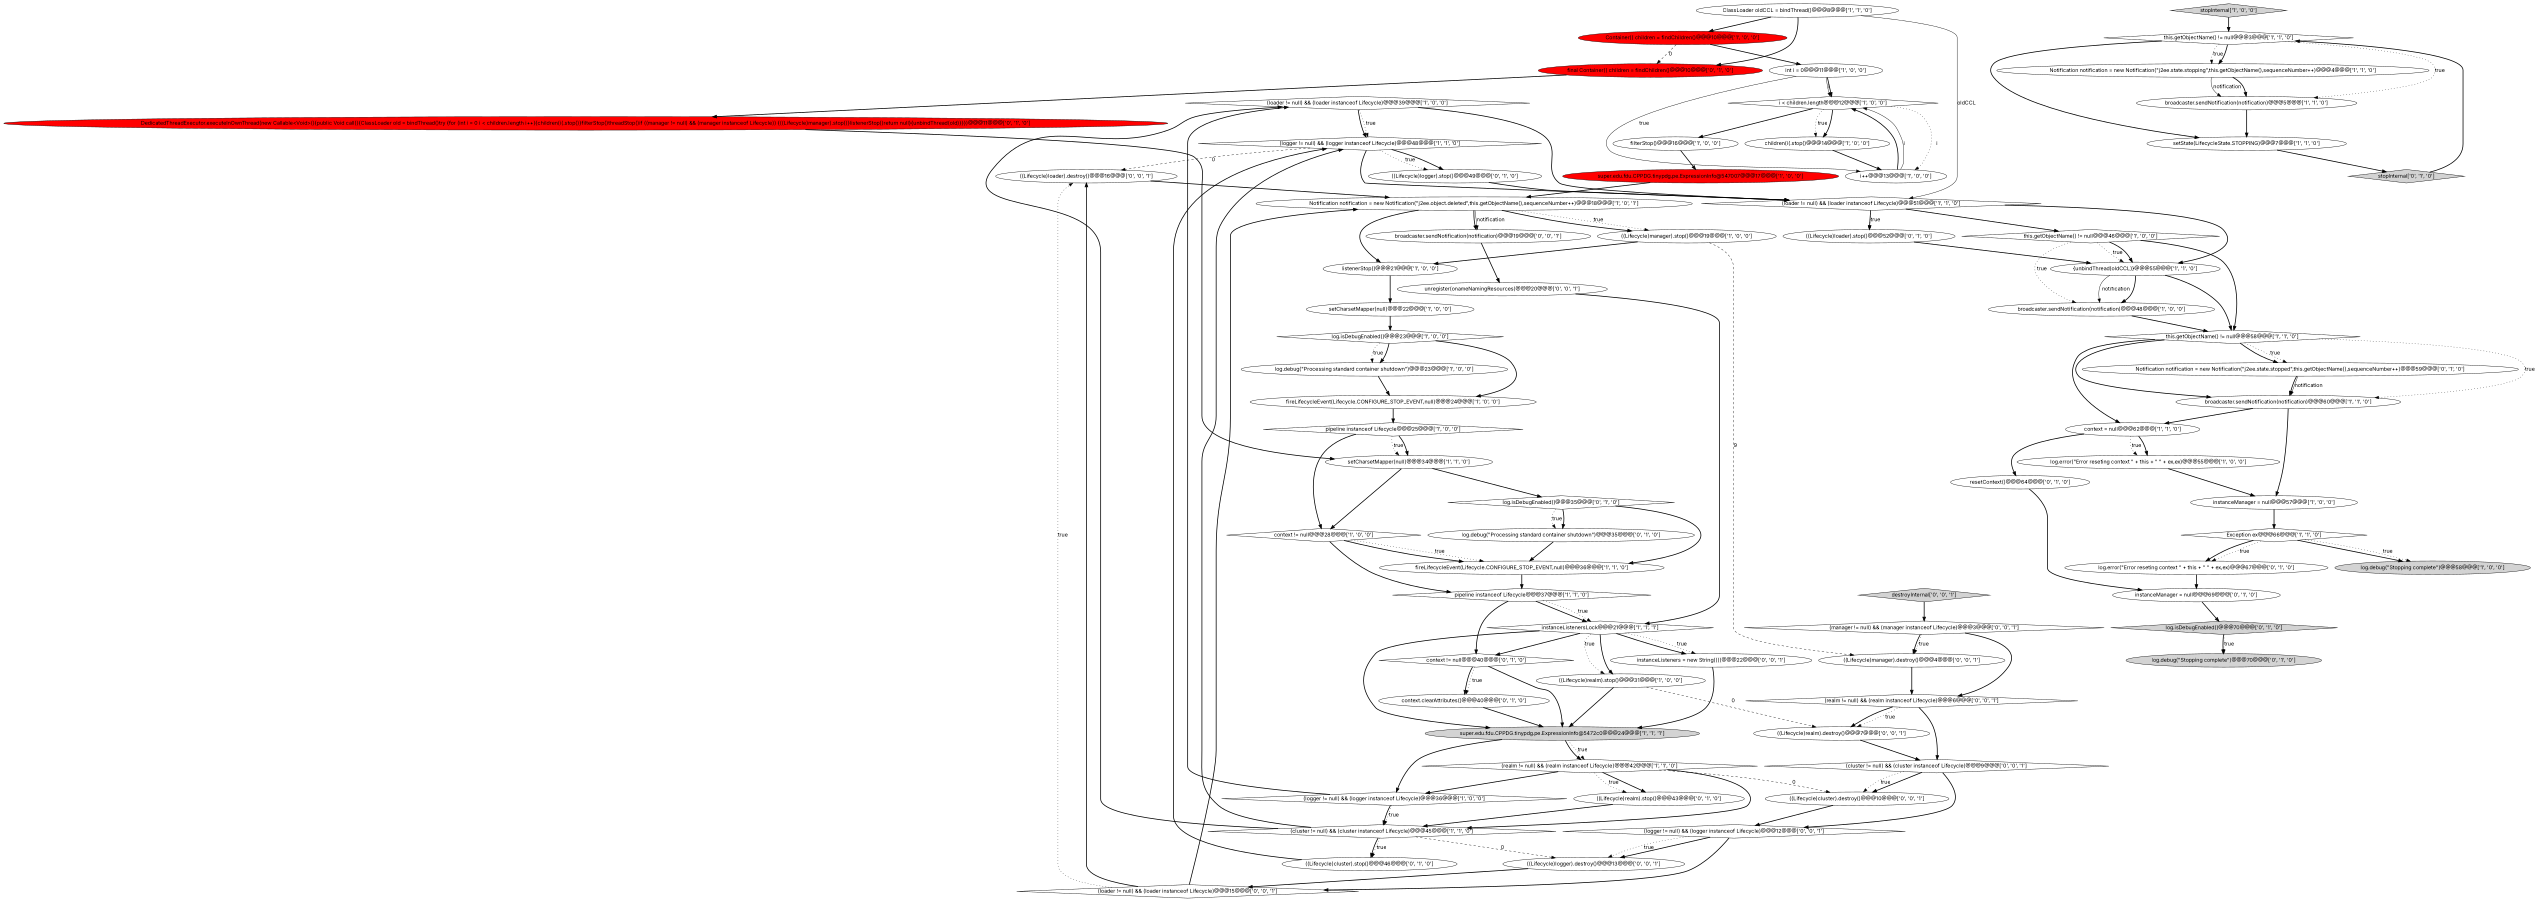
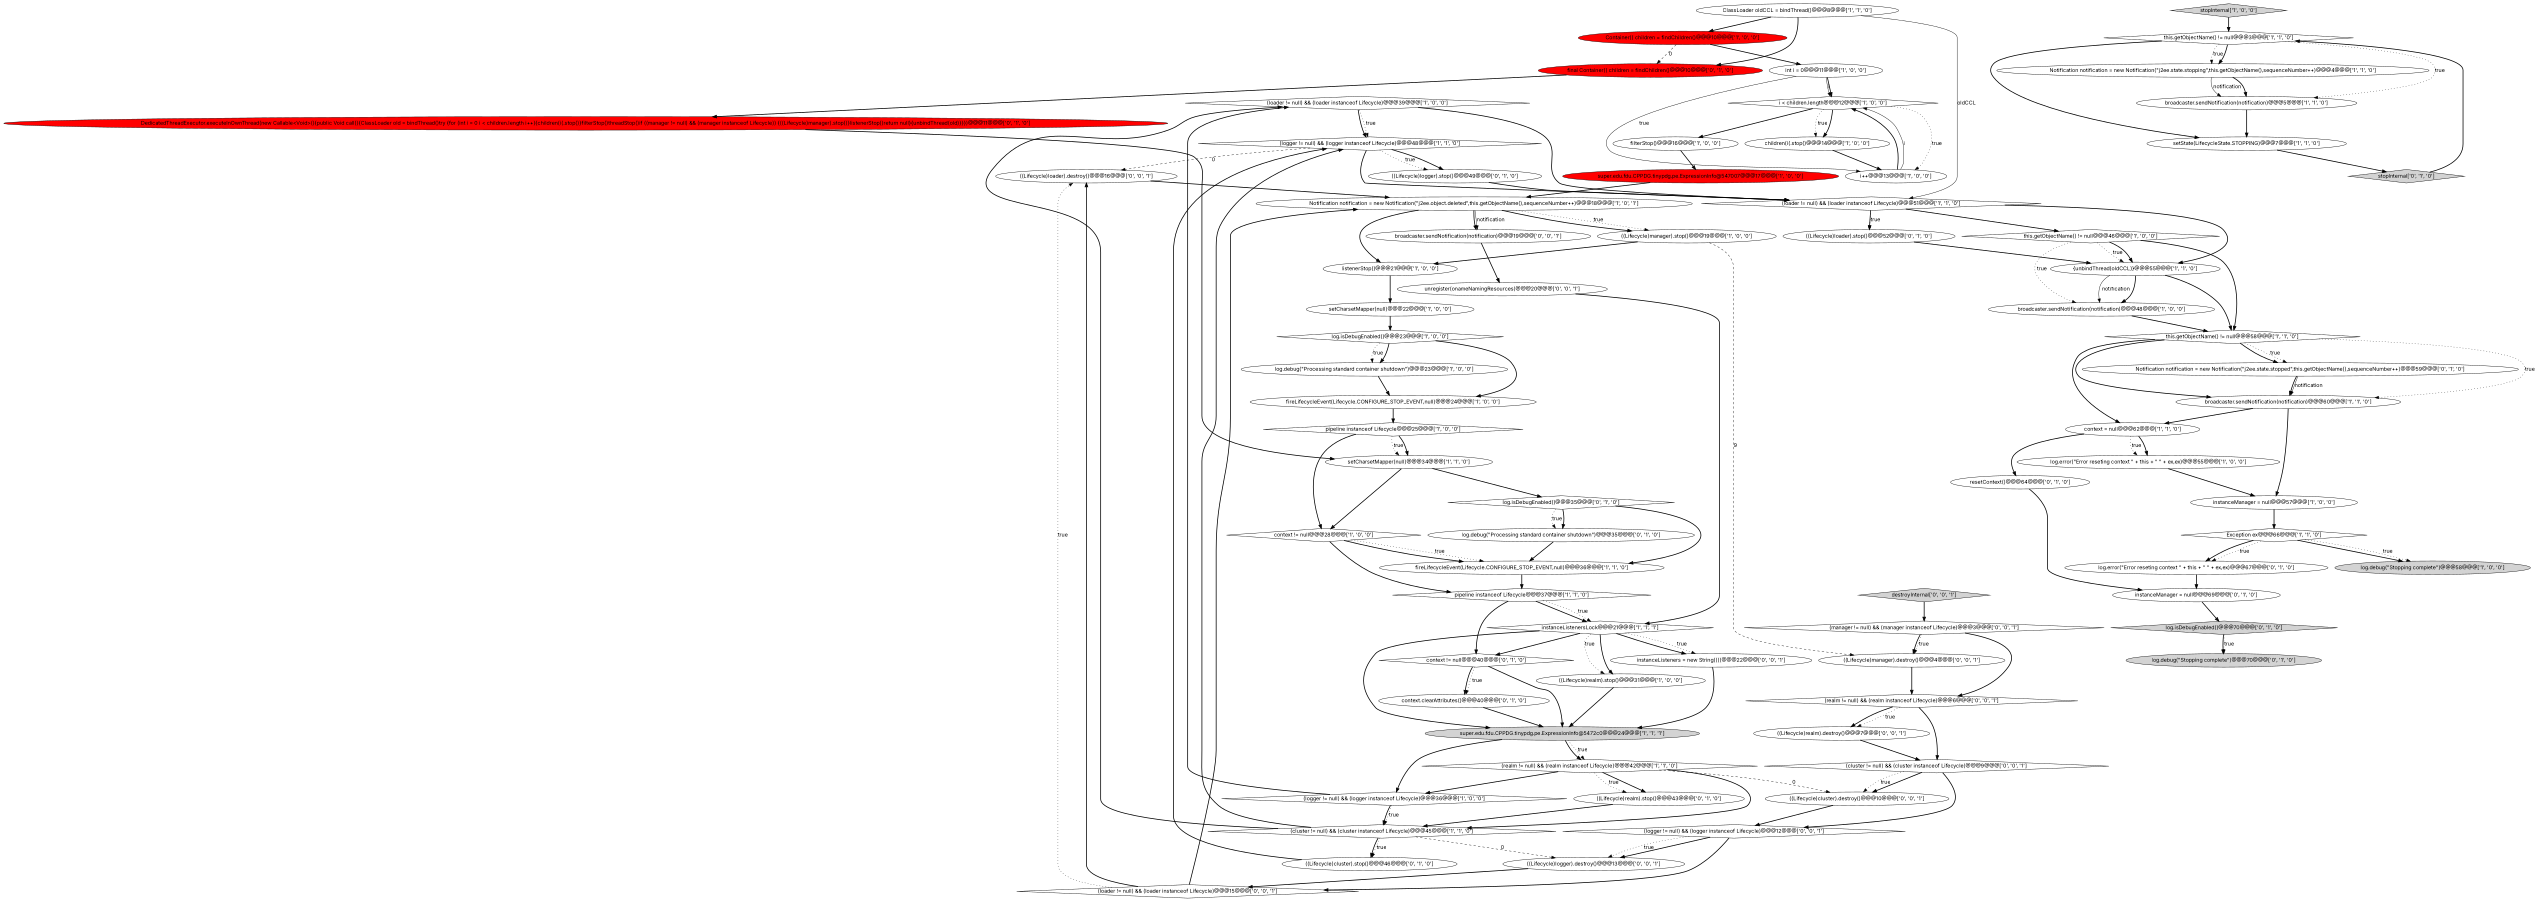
edge "i < children.length@@@12@@@['1', '0', '0']" -> "i++@@@13@@@['1', '0', '0']": label "i" -> "true"
edge "((Lifecycle)realm).stop()@@@31@@@['1', '0', '0']" -> "((Lifecycle)realm).destroy()@@@7@@@['0', '0', '1']": removed, label "0"
